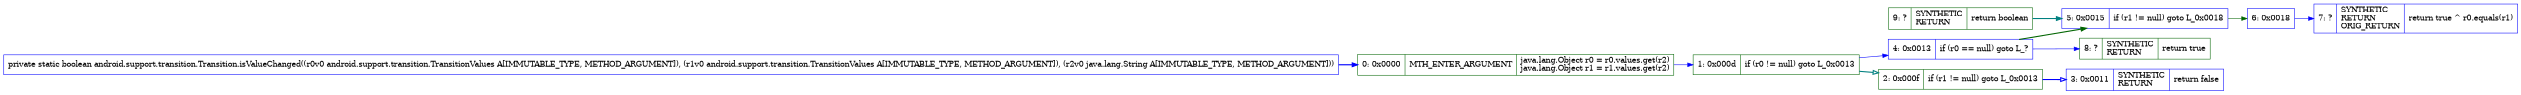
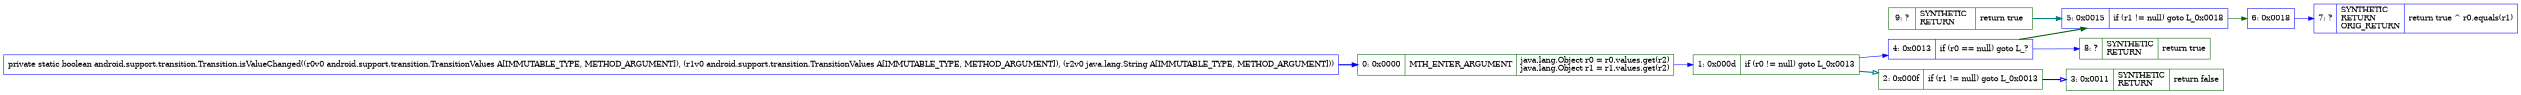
node "9: ?": text "return boolean" -> "return true"
node "3: 0x0011": color blue -> darkgreen
